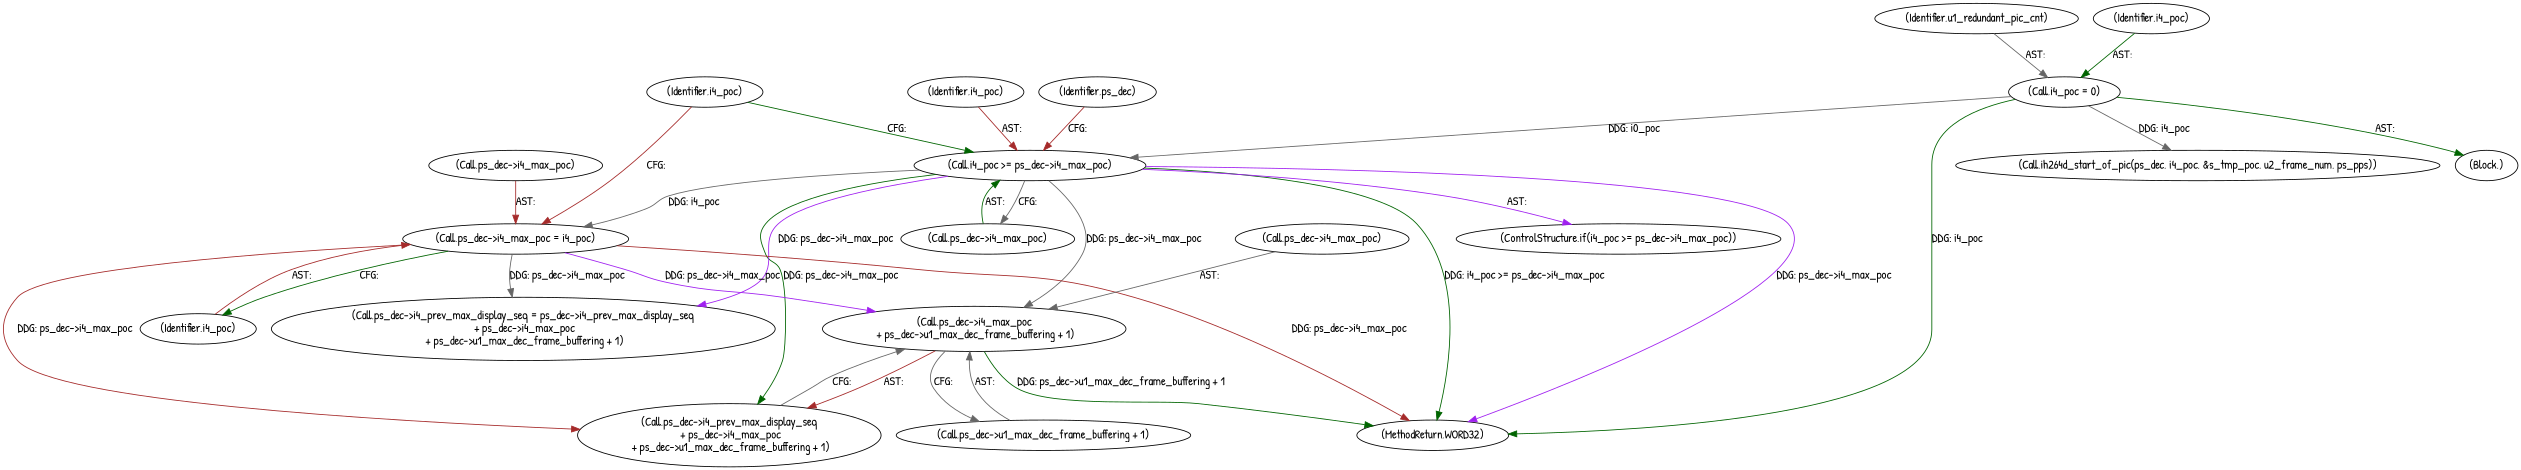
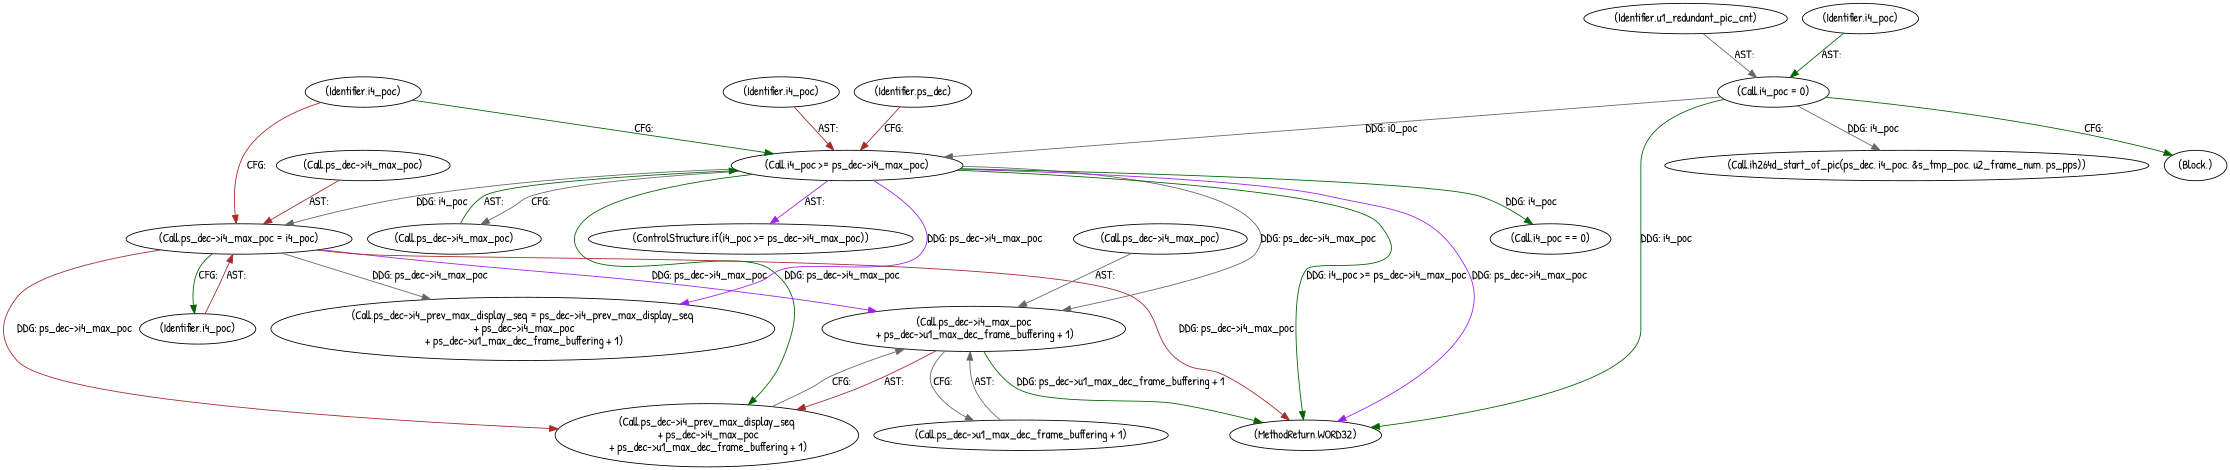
edge "(Call,i4_poc = 0)" -> "(Block,)": label "AST: " -> "CFG: "
node "(Call,i4_poc == 0)": added
